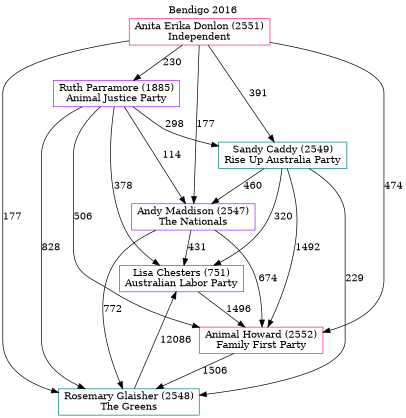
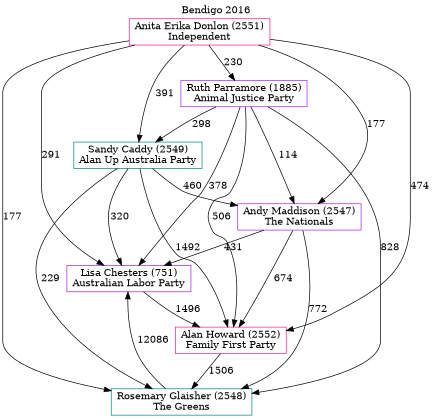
edge "Anita Erika Donlon (2551) Independent" -> "Lisa Chesters (751) Australian Labor Party": added, label "291"
node "Sandy Caddy (2549) Rise Up Australia Party": label "Sandy Caddy (2549) Rise Up Australia Party" -> "Sandy Caddy (2549) Alan Up Australia Party"
node "Animal Howard (2552) Family First Party": label "Animal Howard (2552) Family First Party" -> "Alan Howard (2552) Family First Party"
